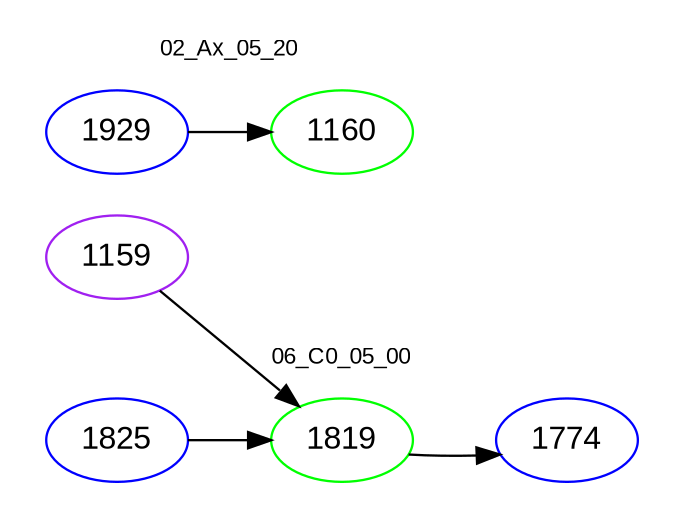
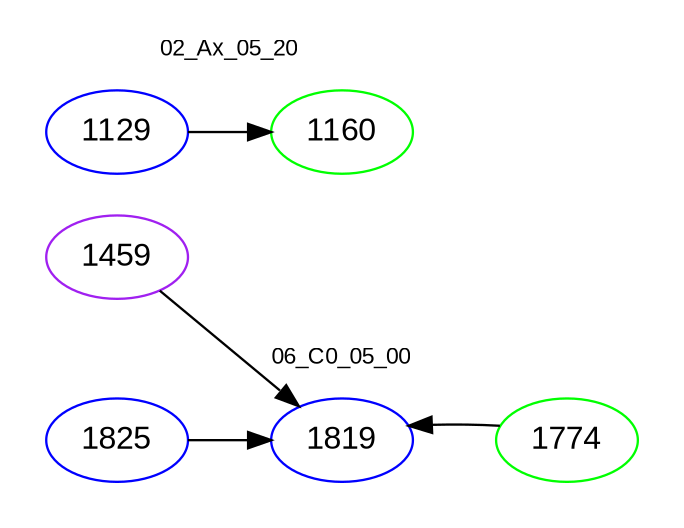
node "1929": label "1929" -> "1129"
node "1159": label "1159" -> "1459"
node "1819": color green -> blue
node "1774": color blue -> green
edge "1819" -> "1774": reversed
